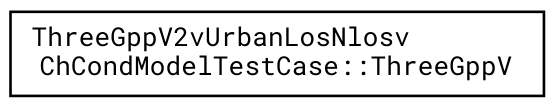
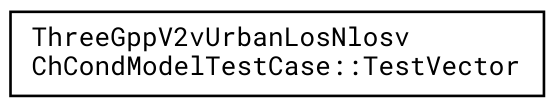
node "ThreeGppV2vUrbanLosNlosv ChCondModelTestCase::ThreeGppV": label "ThreeGppV2vUrbanLosNlosv ChCondModelTestCase::ThreeGppV" -> "ThreeGppV2vUrbanLosNlosv ChCondModelTestCase::TestVector"
